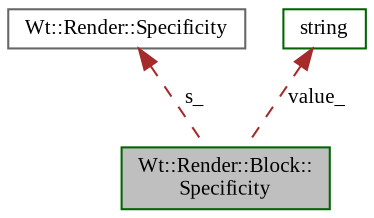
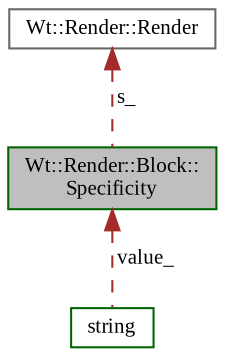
node "Wt::Render::Specificity": label "Wt::Render::Specificity" -> "Wt::Render::Render"
edge "Wt::Render::Block:: Specificity" -> "string": reversed
